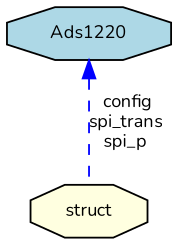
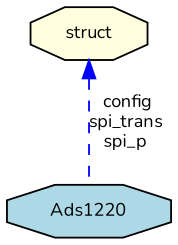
edge "struct" -> "Ads1220": reversed
